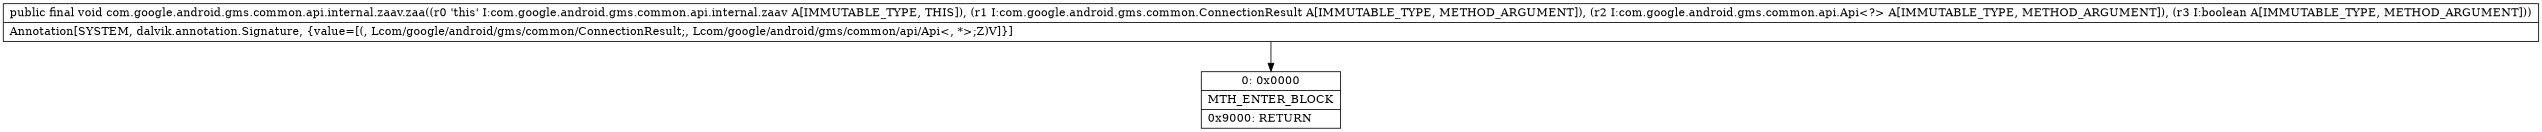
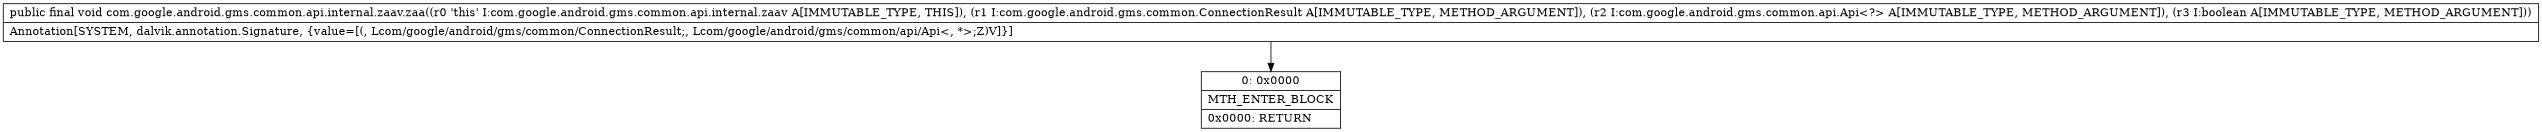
node "0: 0x0000": text "0x9000: RETURN" -> "0x0000: RETURN"
